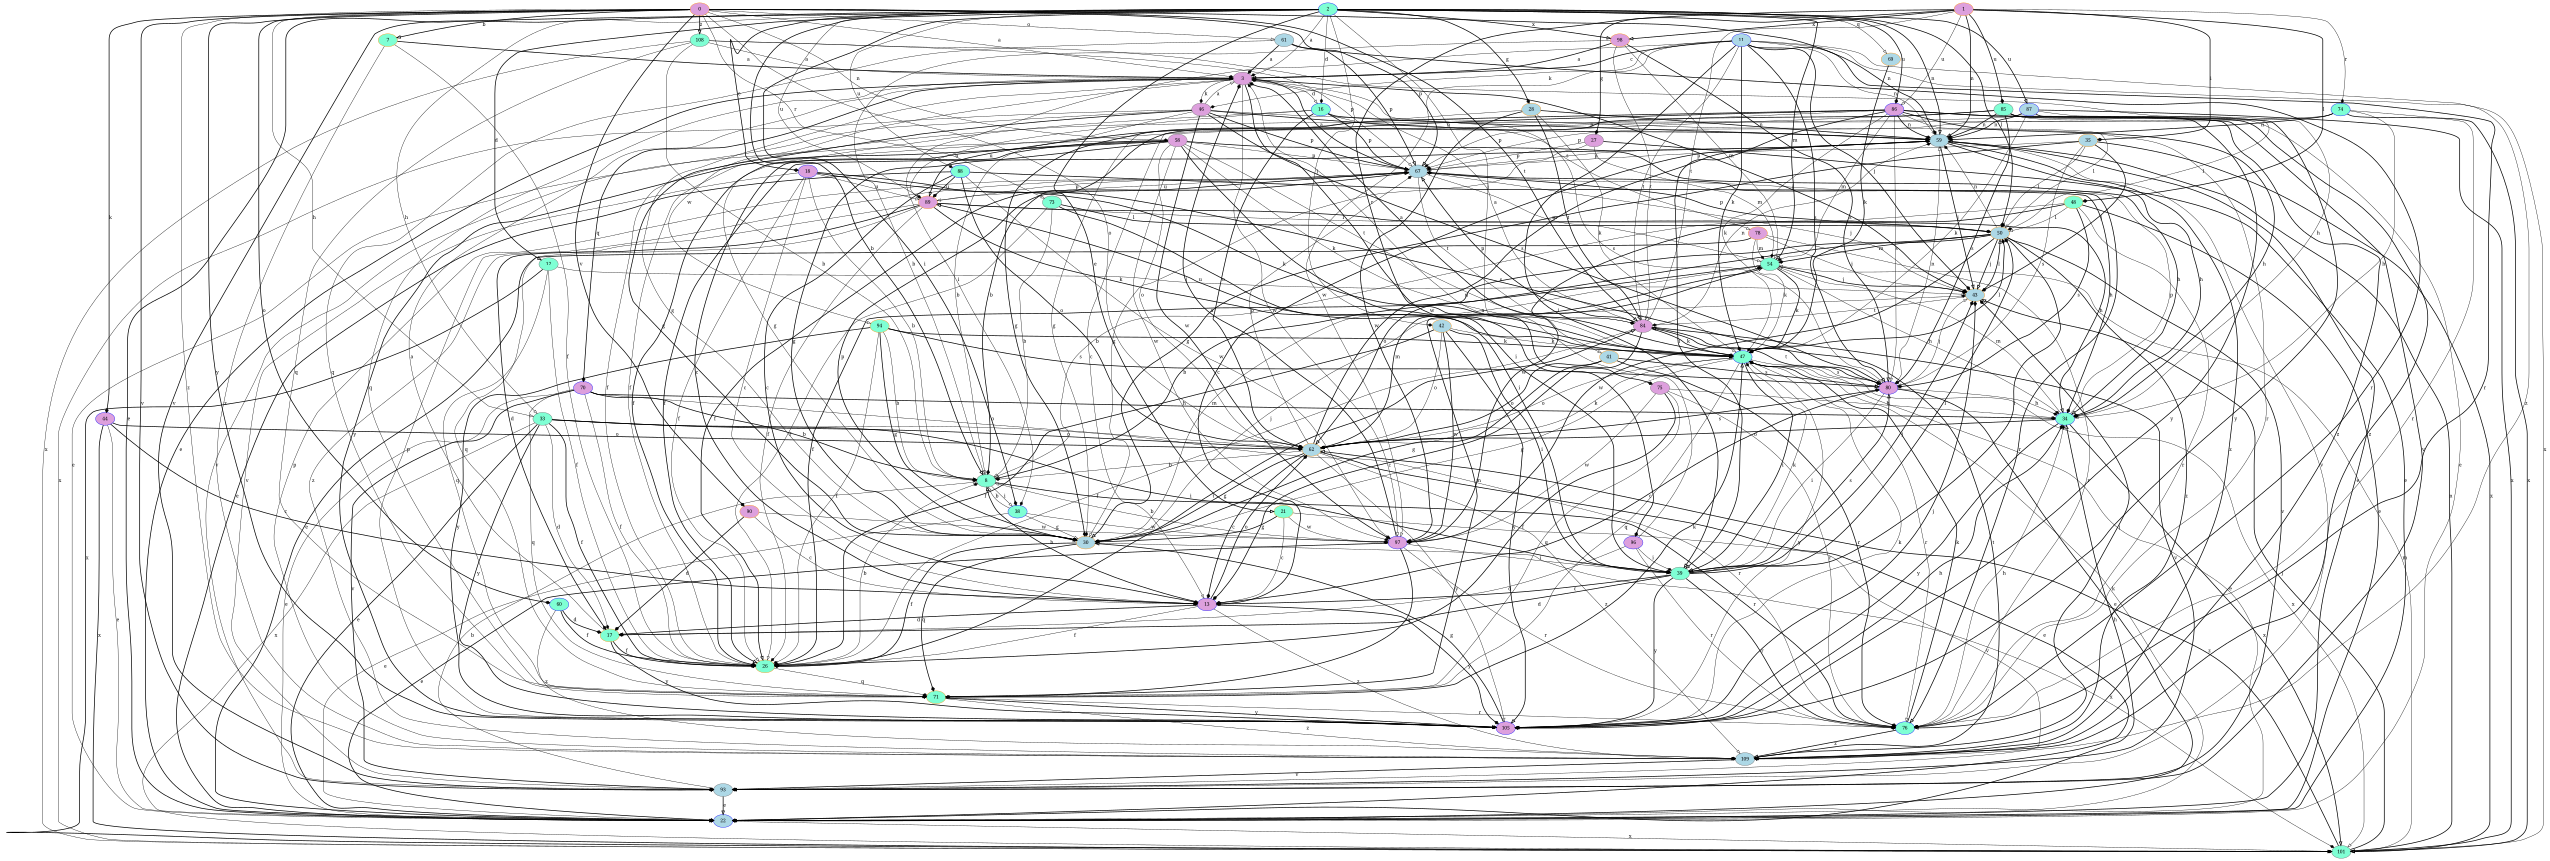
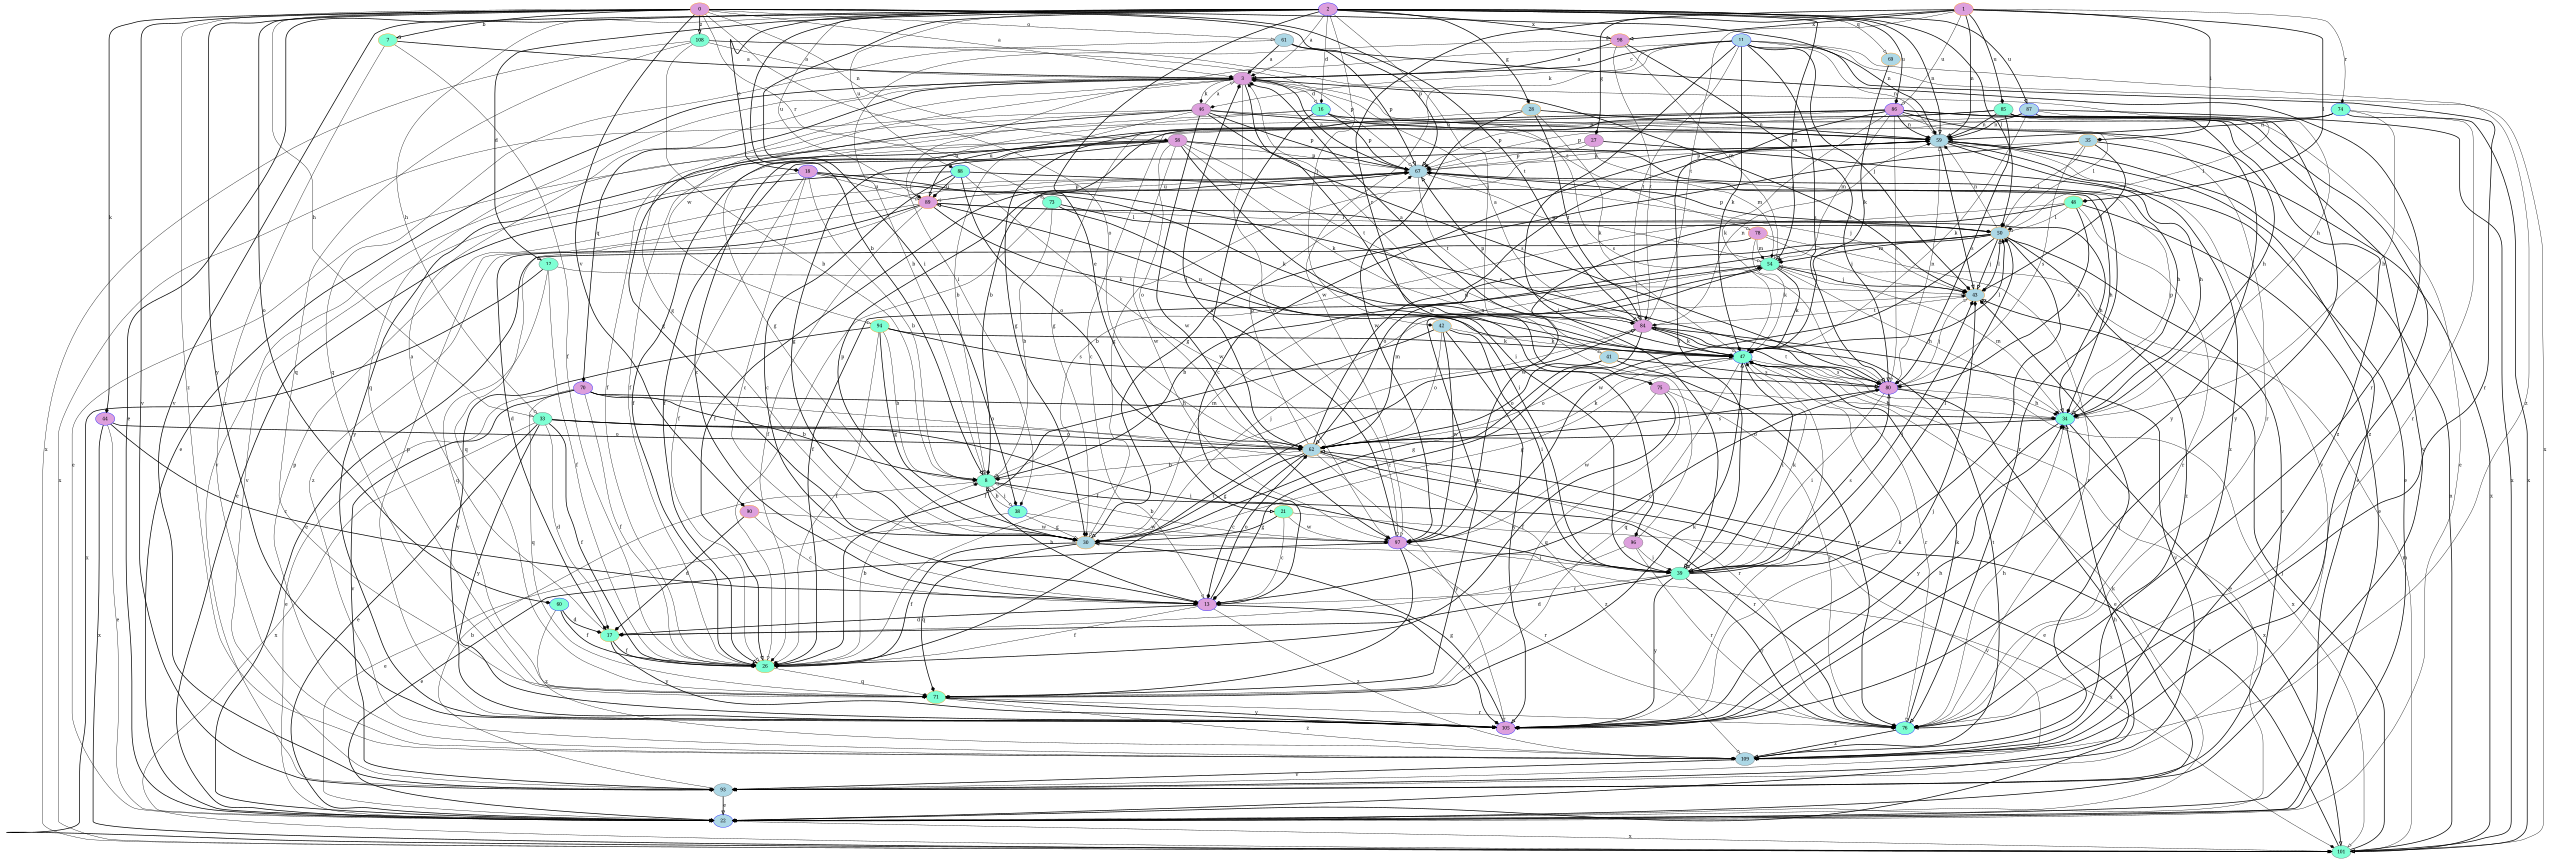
node "2": fillcolor aquamarine -> plum
edge "98" -> "84": arrowhead onormal -> diamond
node "96": color blue -> gray40
edge "39" -> "13": style bold -> solid
